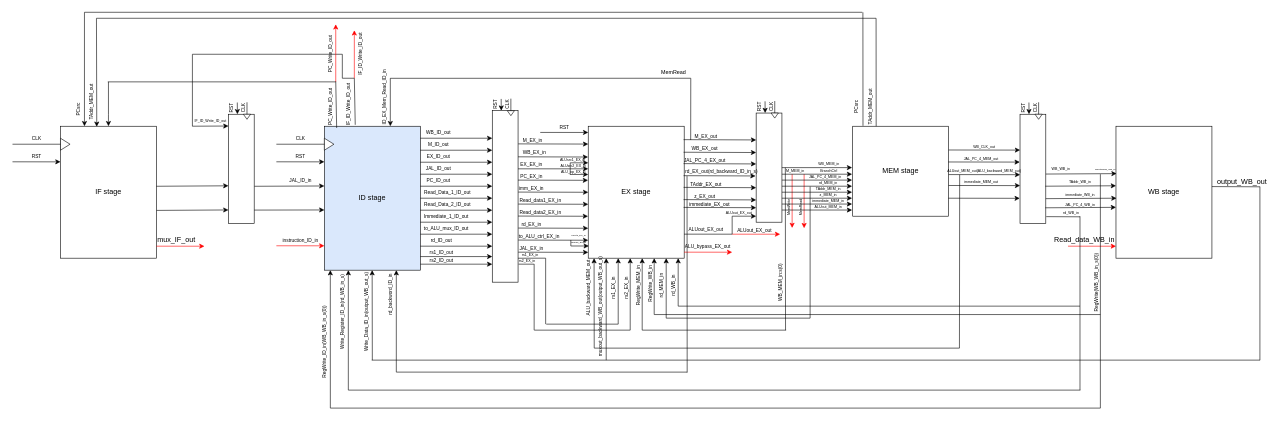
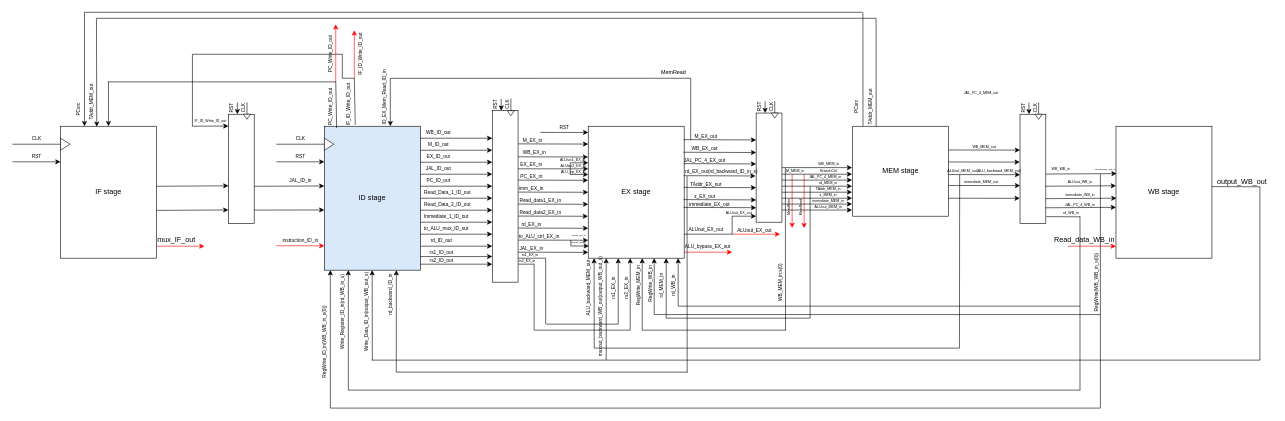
node "WB_CLK_out": label "WB_CLK_out" -> "WB_MEM_out"
node "JAL_PC_4_MEM_out": moved (981, 158) -> (981, 92)
node "TAddr_WB_in": label "TAddr_WB_in" -> "ALUout_WB_in"
